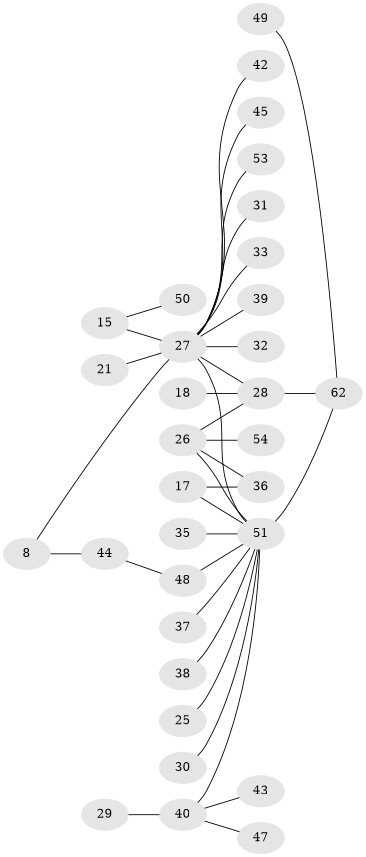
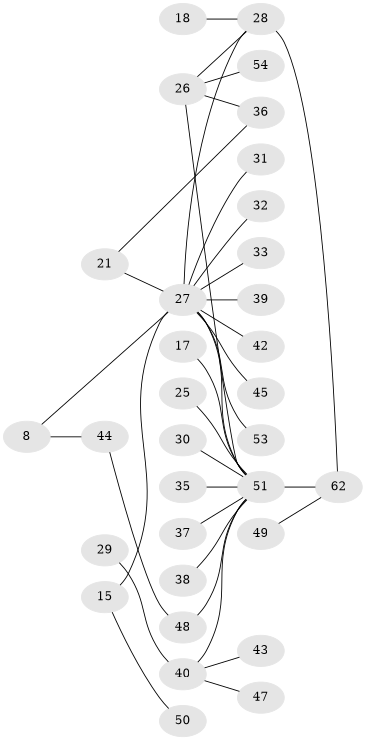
edge "17" -- "36": now "21" -- "36"
